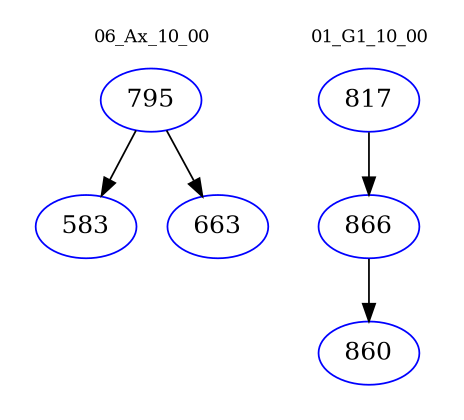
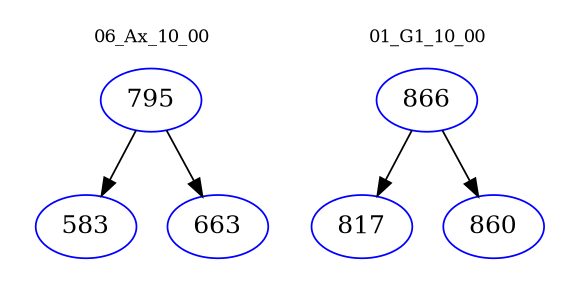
edge "817" -> "866": reversed
